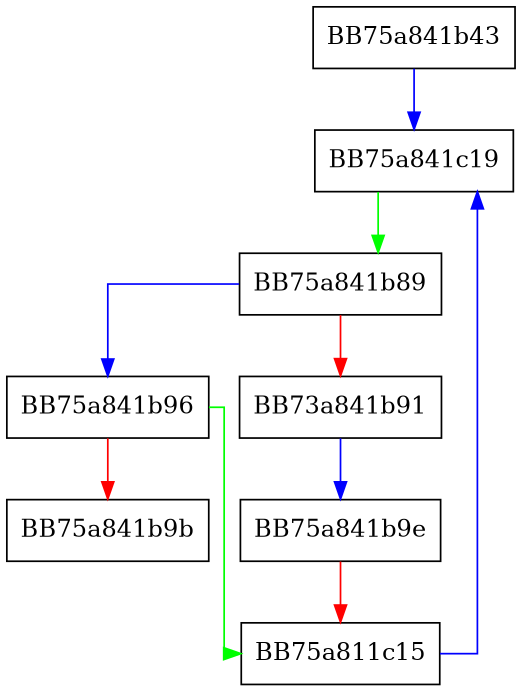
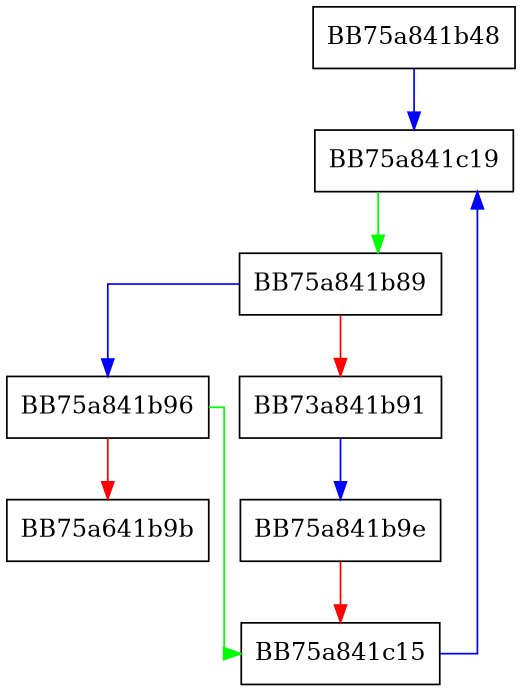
node "BB75a841b43": label "BB75a841b43" -> "BB75a841b48"
node "BB75a841b9b": label "BB75a841b9b" -> "BB75a641b9b"
node "BB75a811c15": label "BB75a811c15" -> "BB75a841c15"
